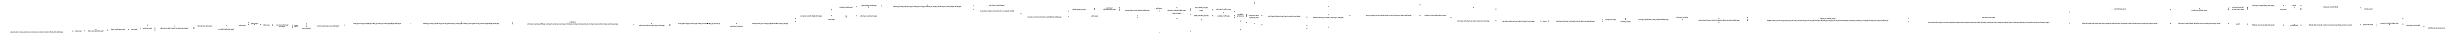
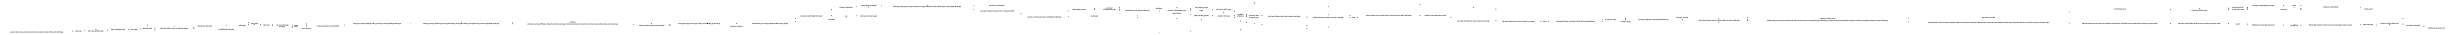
node "'jmp 0x8051f67',": added
